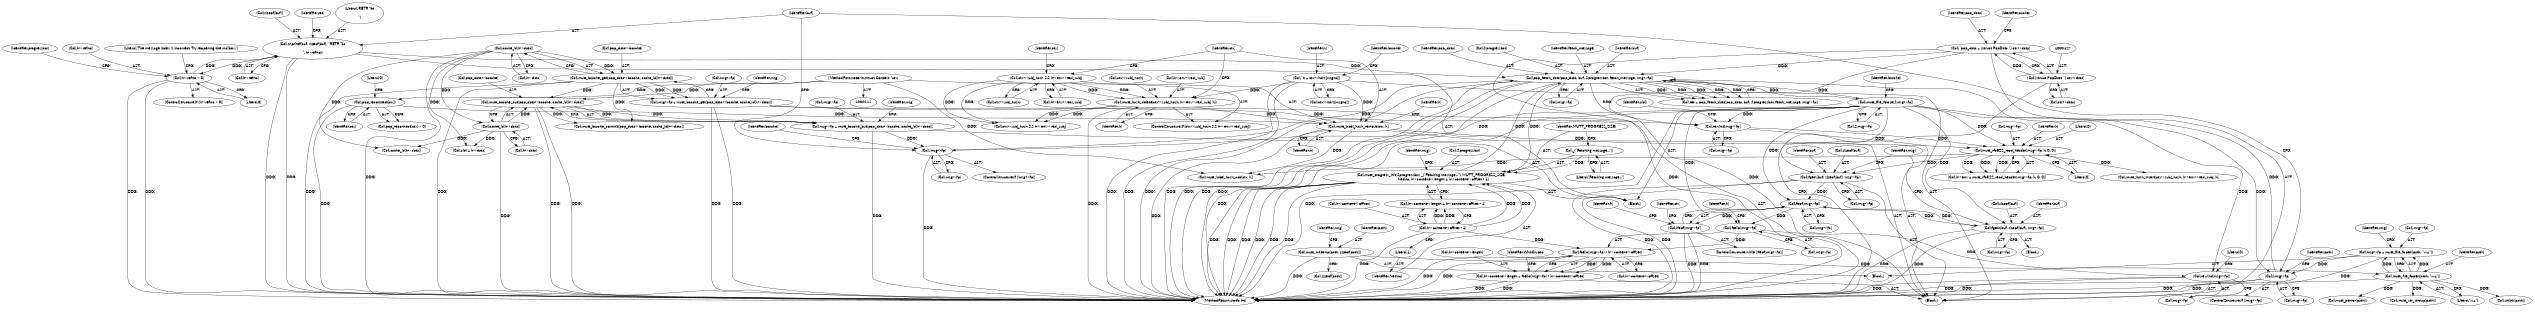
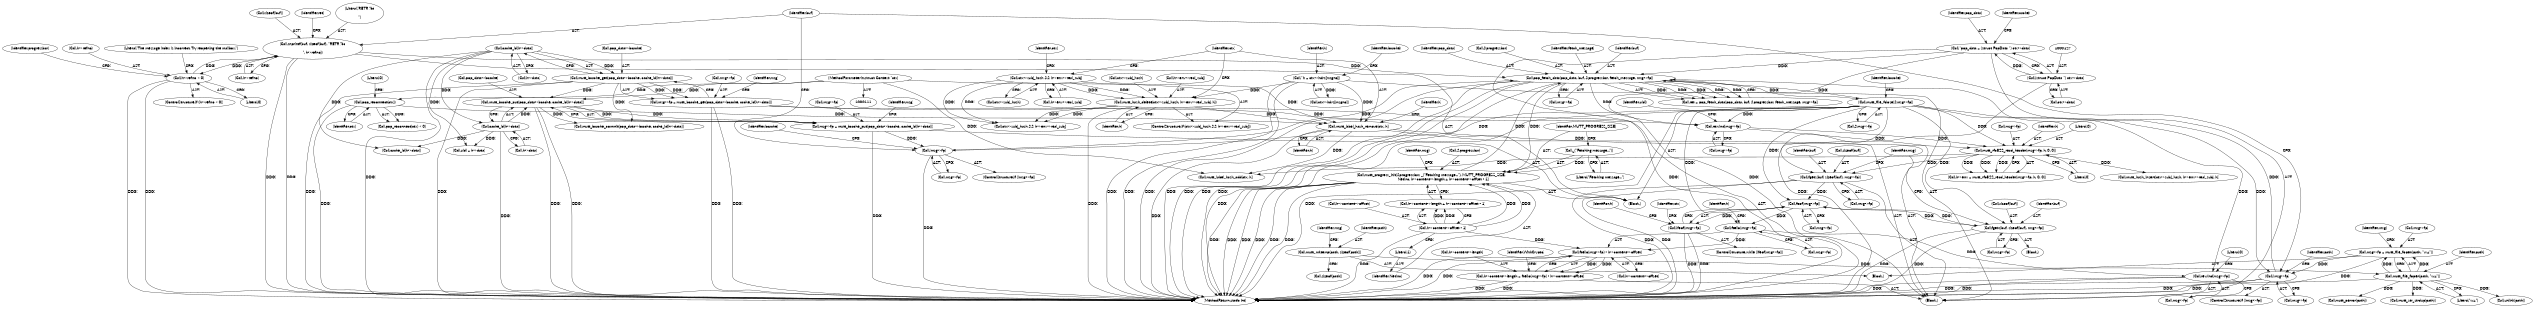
edge "(Call,*h = ctx->hdrs[msgno])" -> "(Call,ctx->hdrs[msgno])": label "CFG: " -> "DDG: "
edge "(MethodParameterIn,struct Context *ctx)" -> "(Call,mutt_label_hash_remove(ctx, h))": label "AST: " -> "DDG: "
edge "(Call,(struct PopData *) ctx->data)" -> "(MethodReturn,static int)": label "CFG: " -> "DDG: "
edge "(Call,mutt_mktemp(path, sizeof(path)))" -> "(MethodReturn,static int)": removed, label "DDG:"
